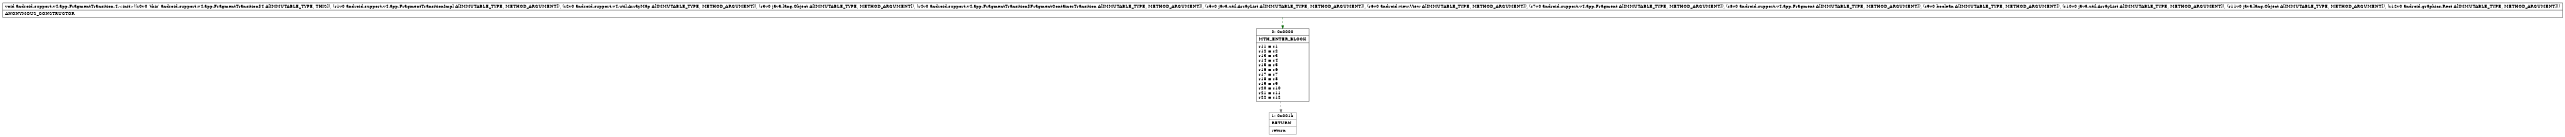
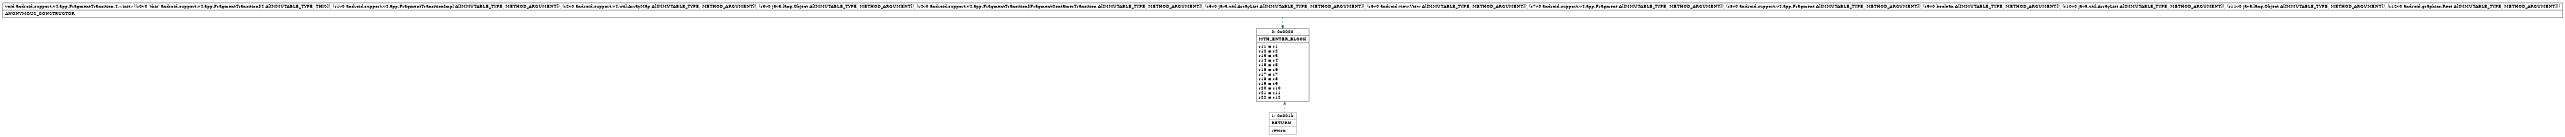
edge "0: 0x0000" -> "1: 0x001b": reversed
